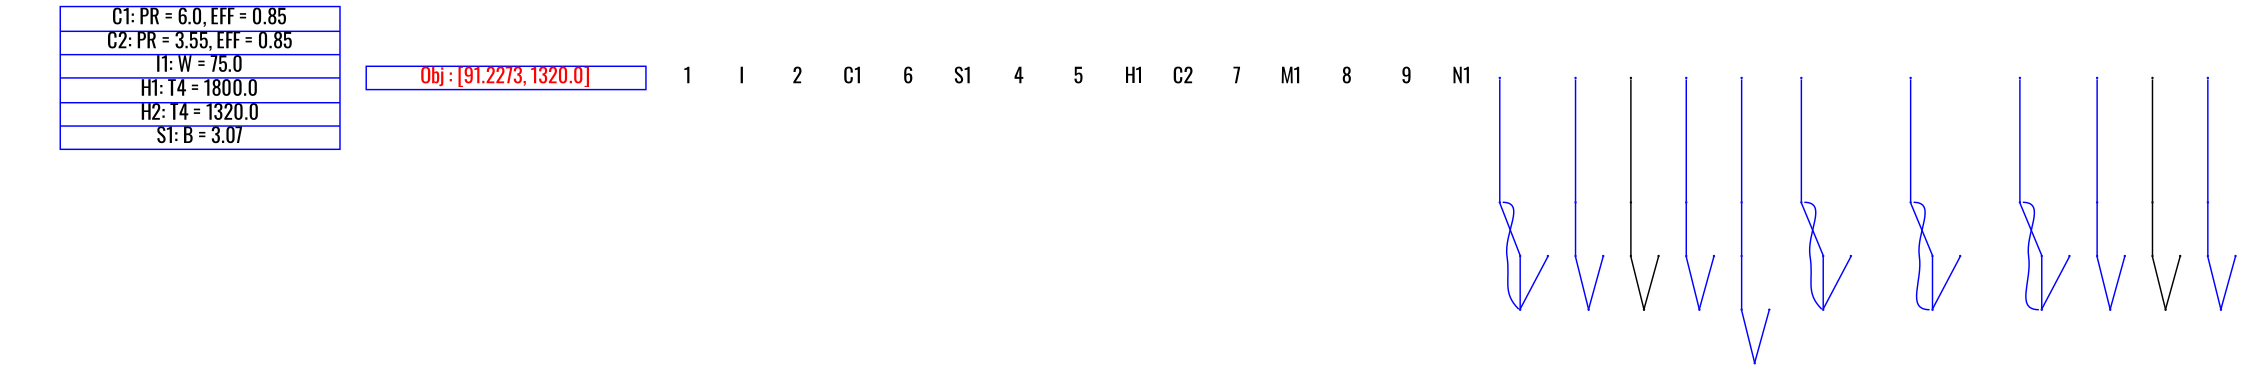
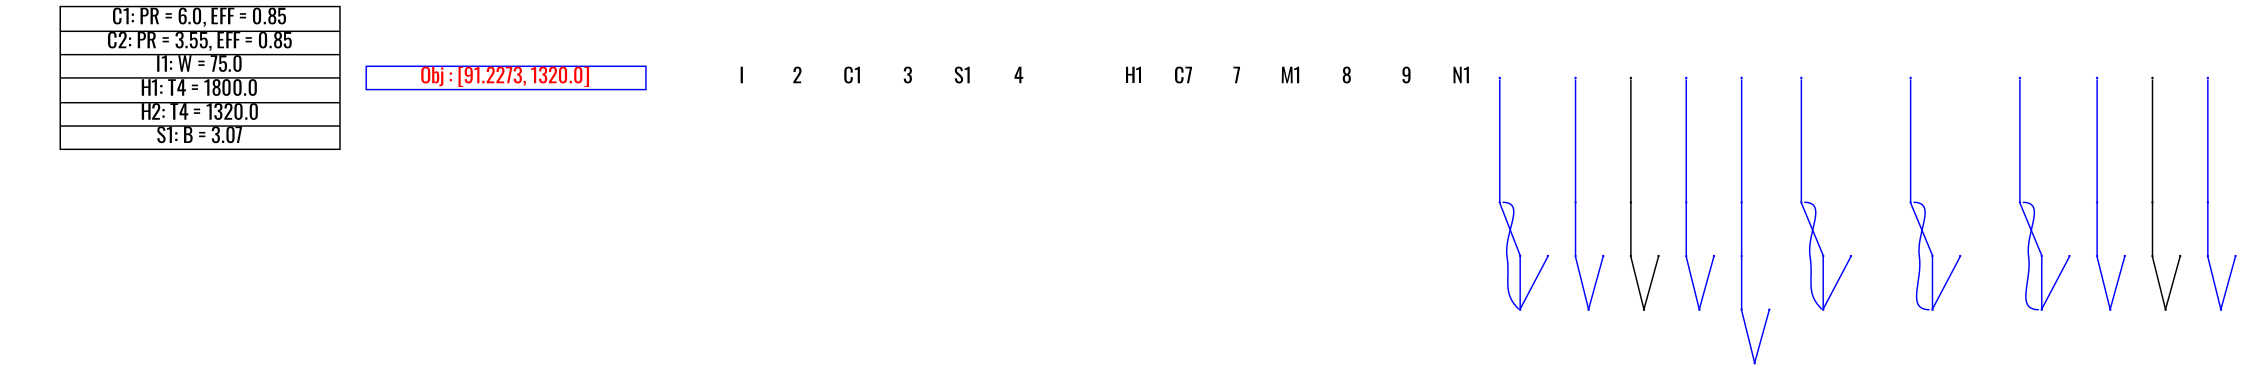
node "C1: PR = 6.0, EFF = 0.85": color blue -> black
node "1": removed
node "6": label "6" -> "3"
node "5": removed
node "C2": label "C2" -> "C7"
